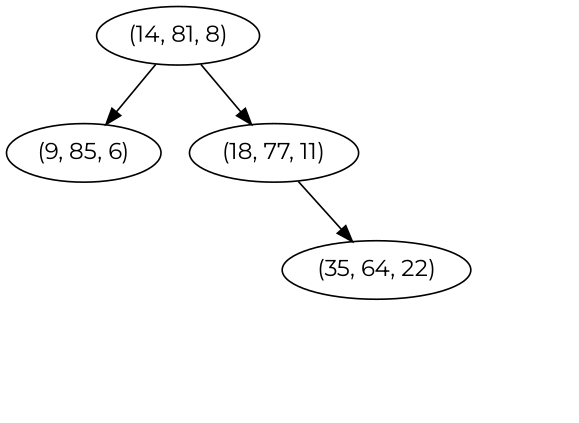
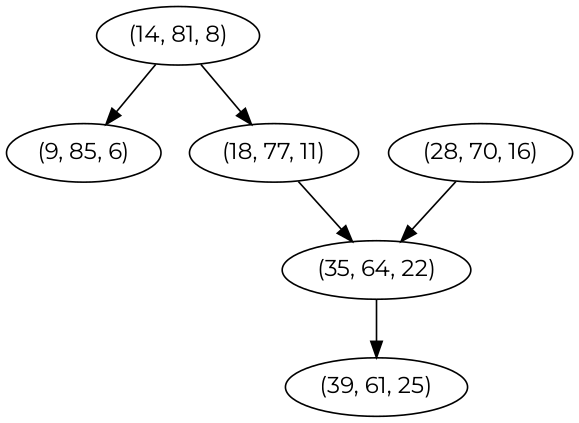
node "(28, 70, 16)": added
node "(39, 61, 25)": added
